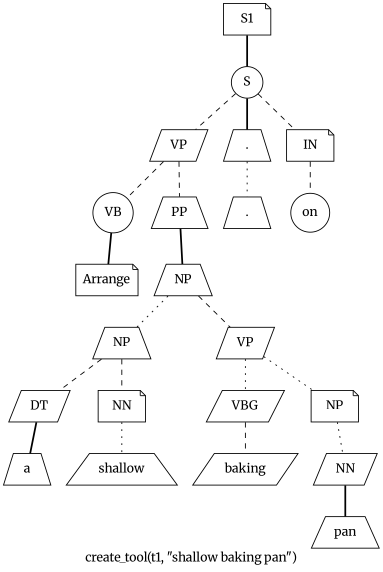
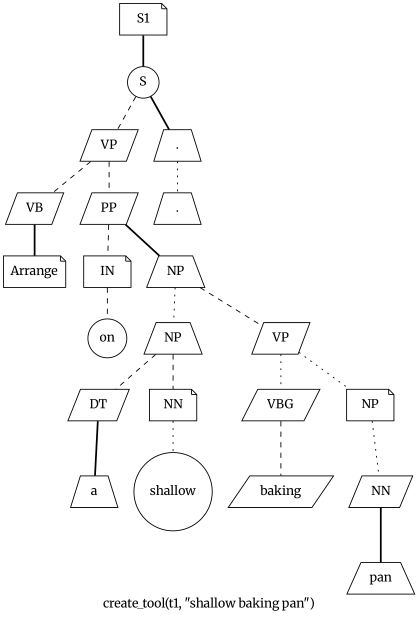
edge "S" -- "IN": now "PP" -- "IN"
node "VB": shape circle -> parallelogram
node "PP": shape trapezium -> parallelogram
node "shallow": shape trapezium -> circle
